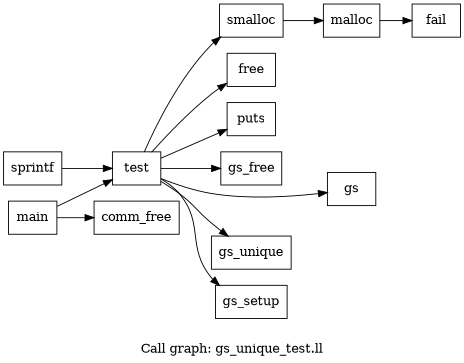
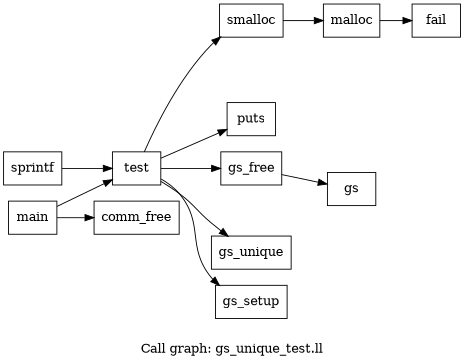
node "free": removed
edge "test" -> "gs": now "gs_free" -> "gs"
